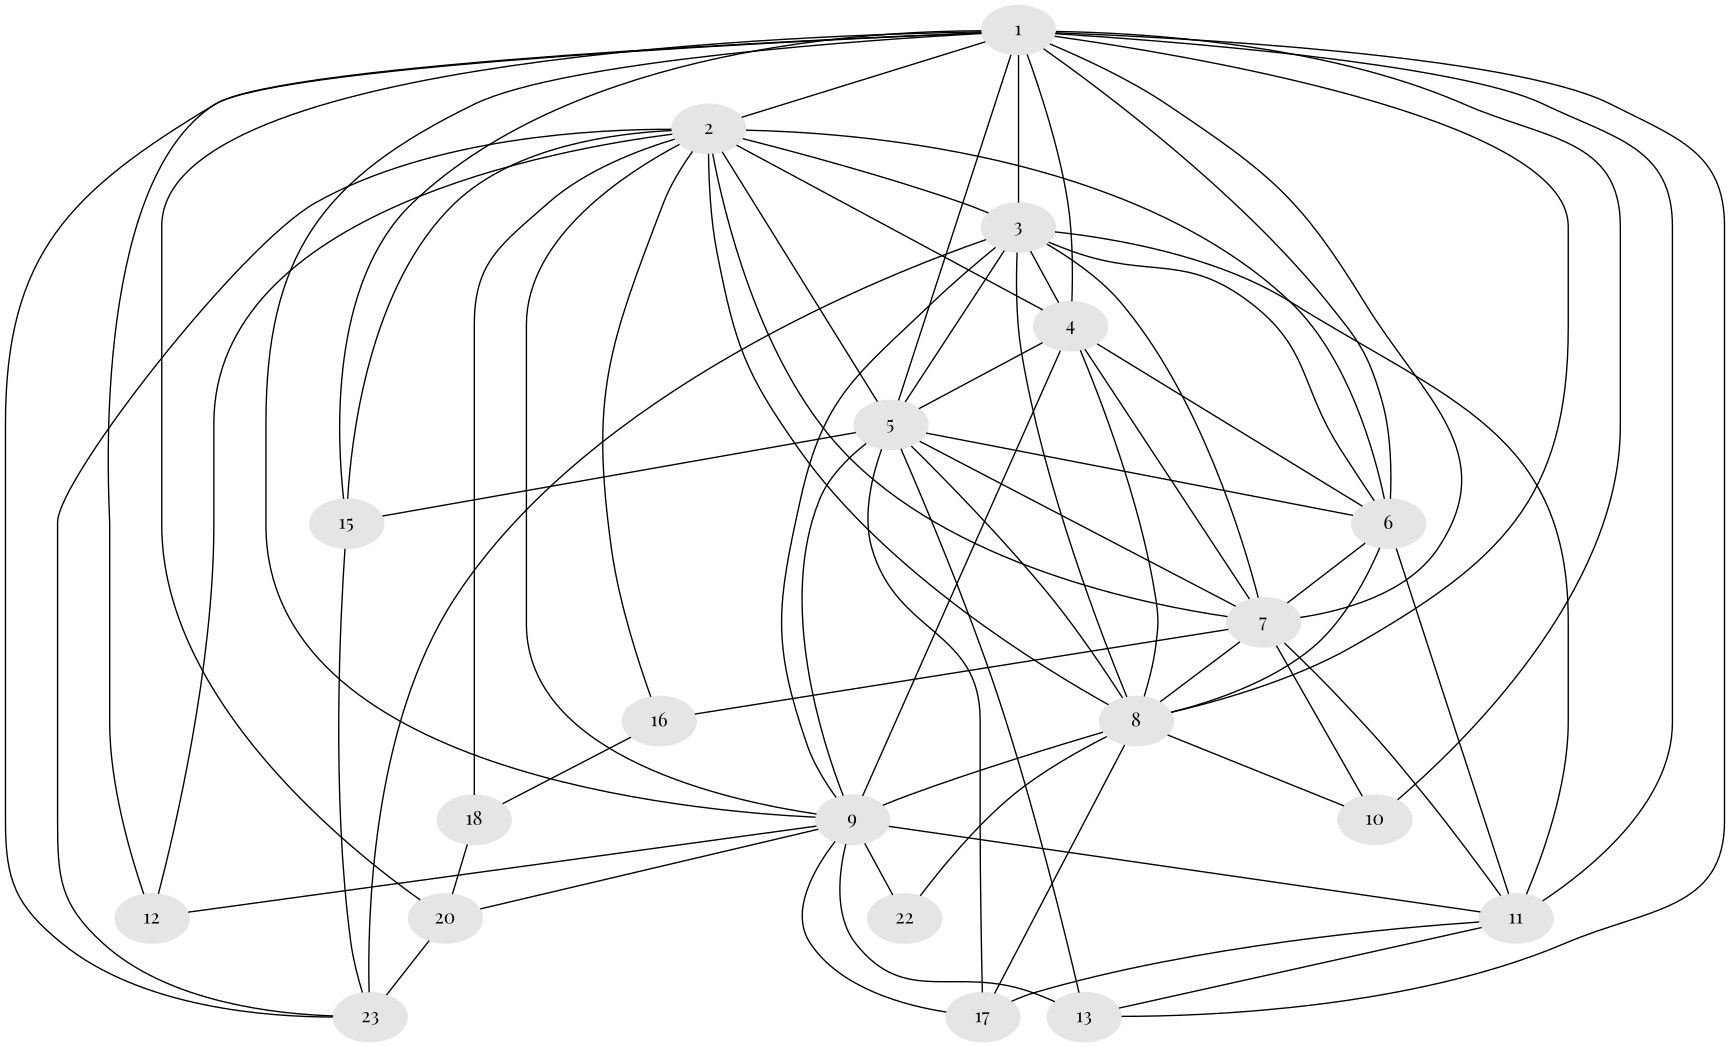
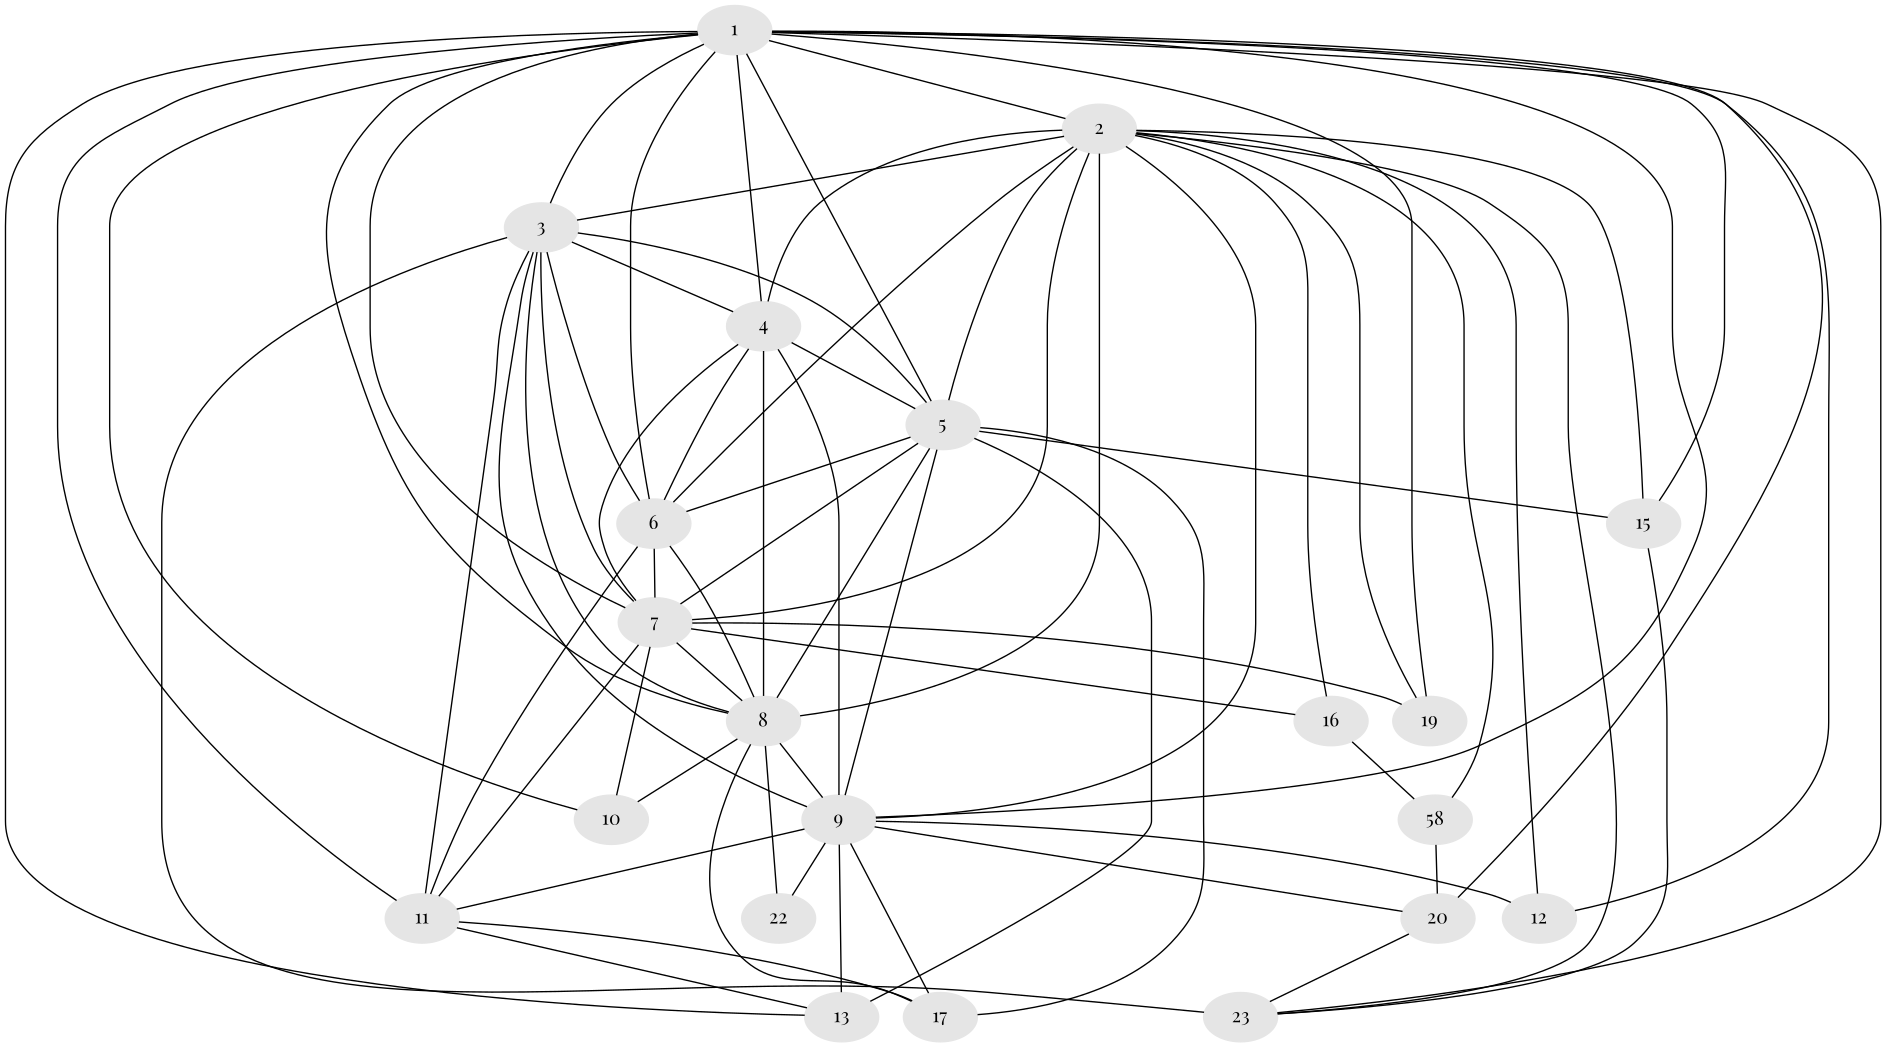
node "19": added
node "18": label "18" -> "58"
